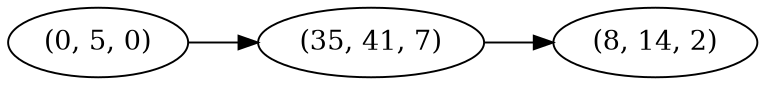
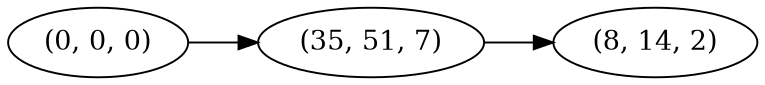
node "(0, 5, 0)": label "(0, 5, 0)" -> "(0, 0, 0)"
node "(35, 41, 7)": label "(35, 41, 7)" -> "(35, 51, 7)"
